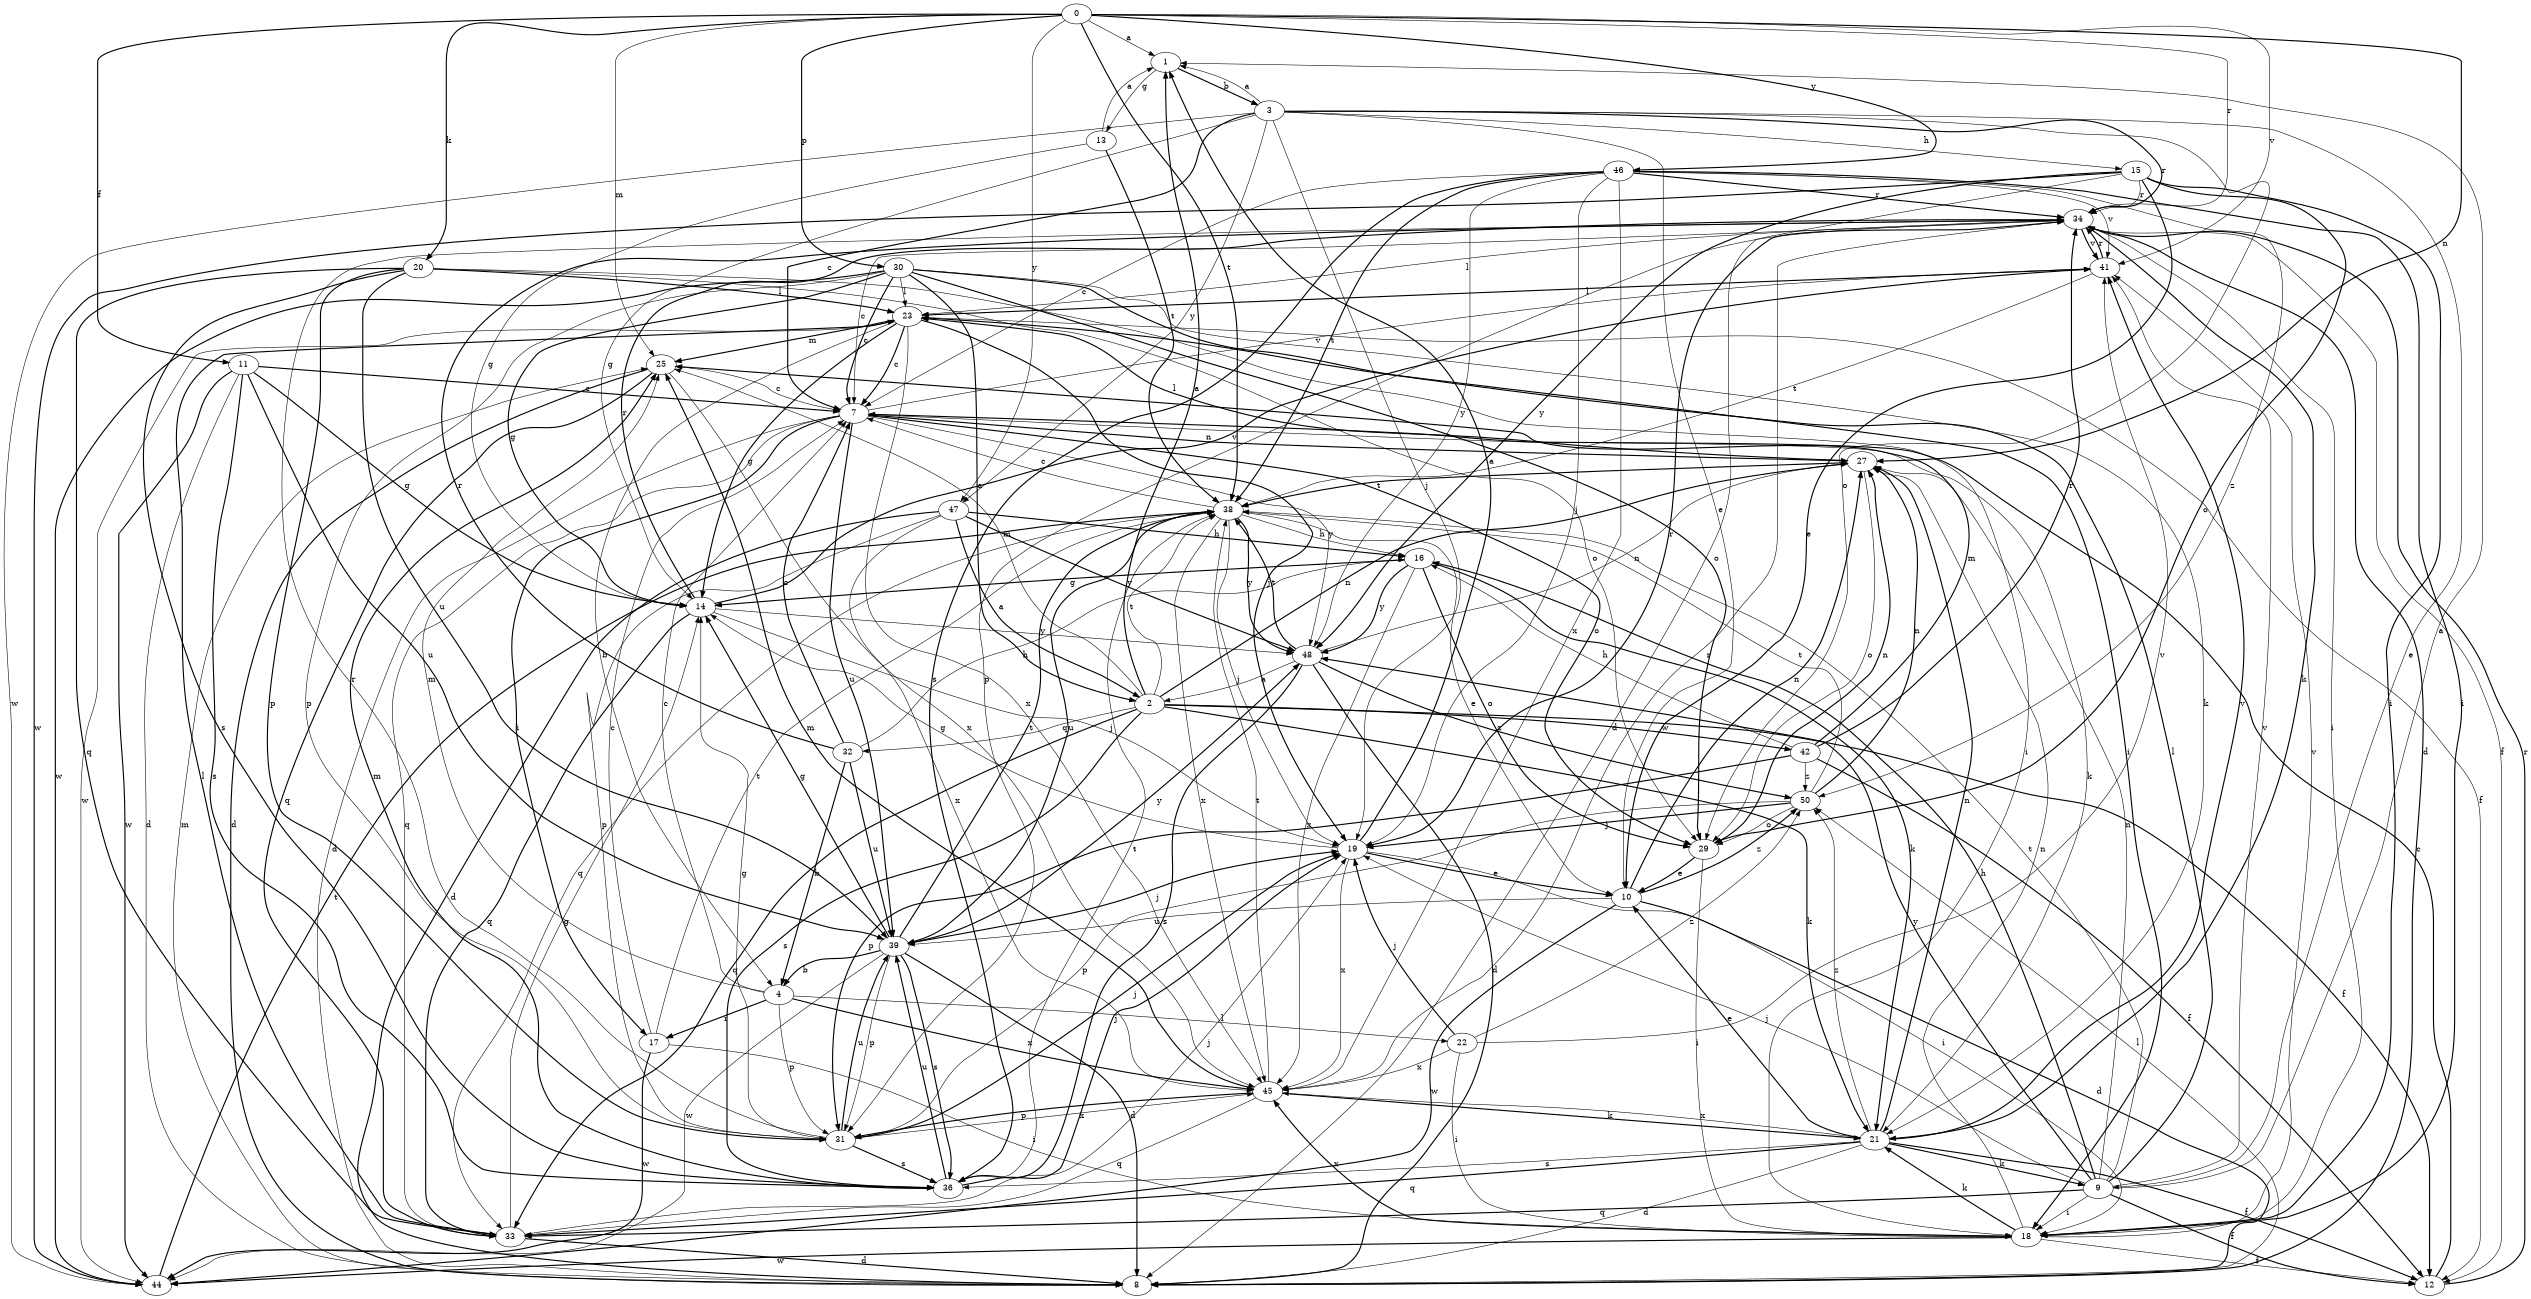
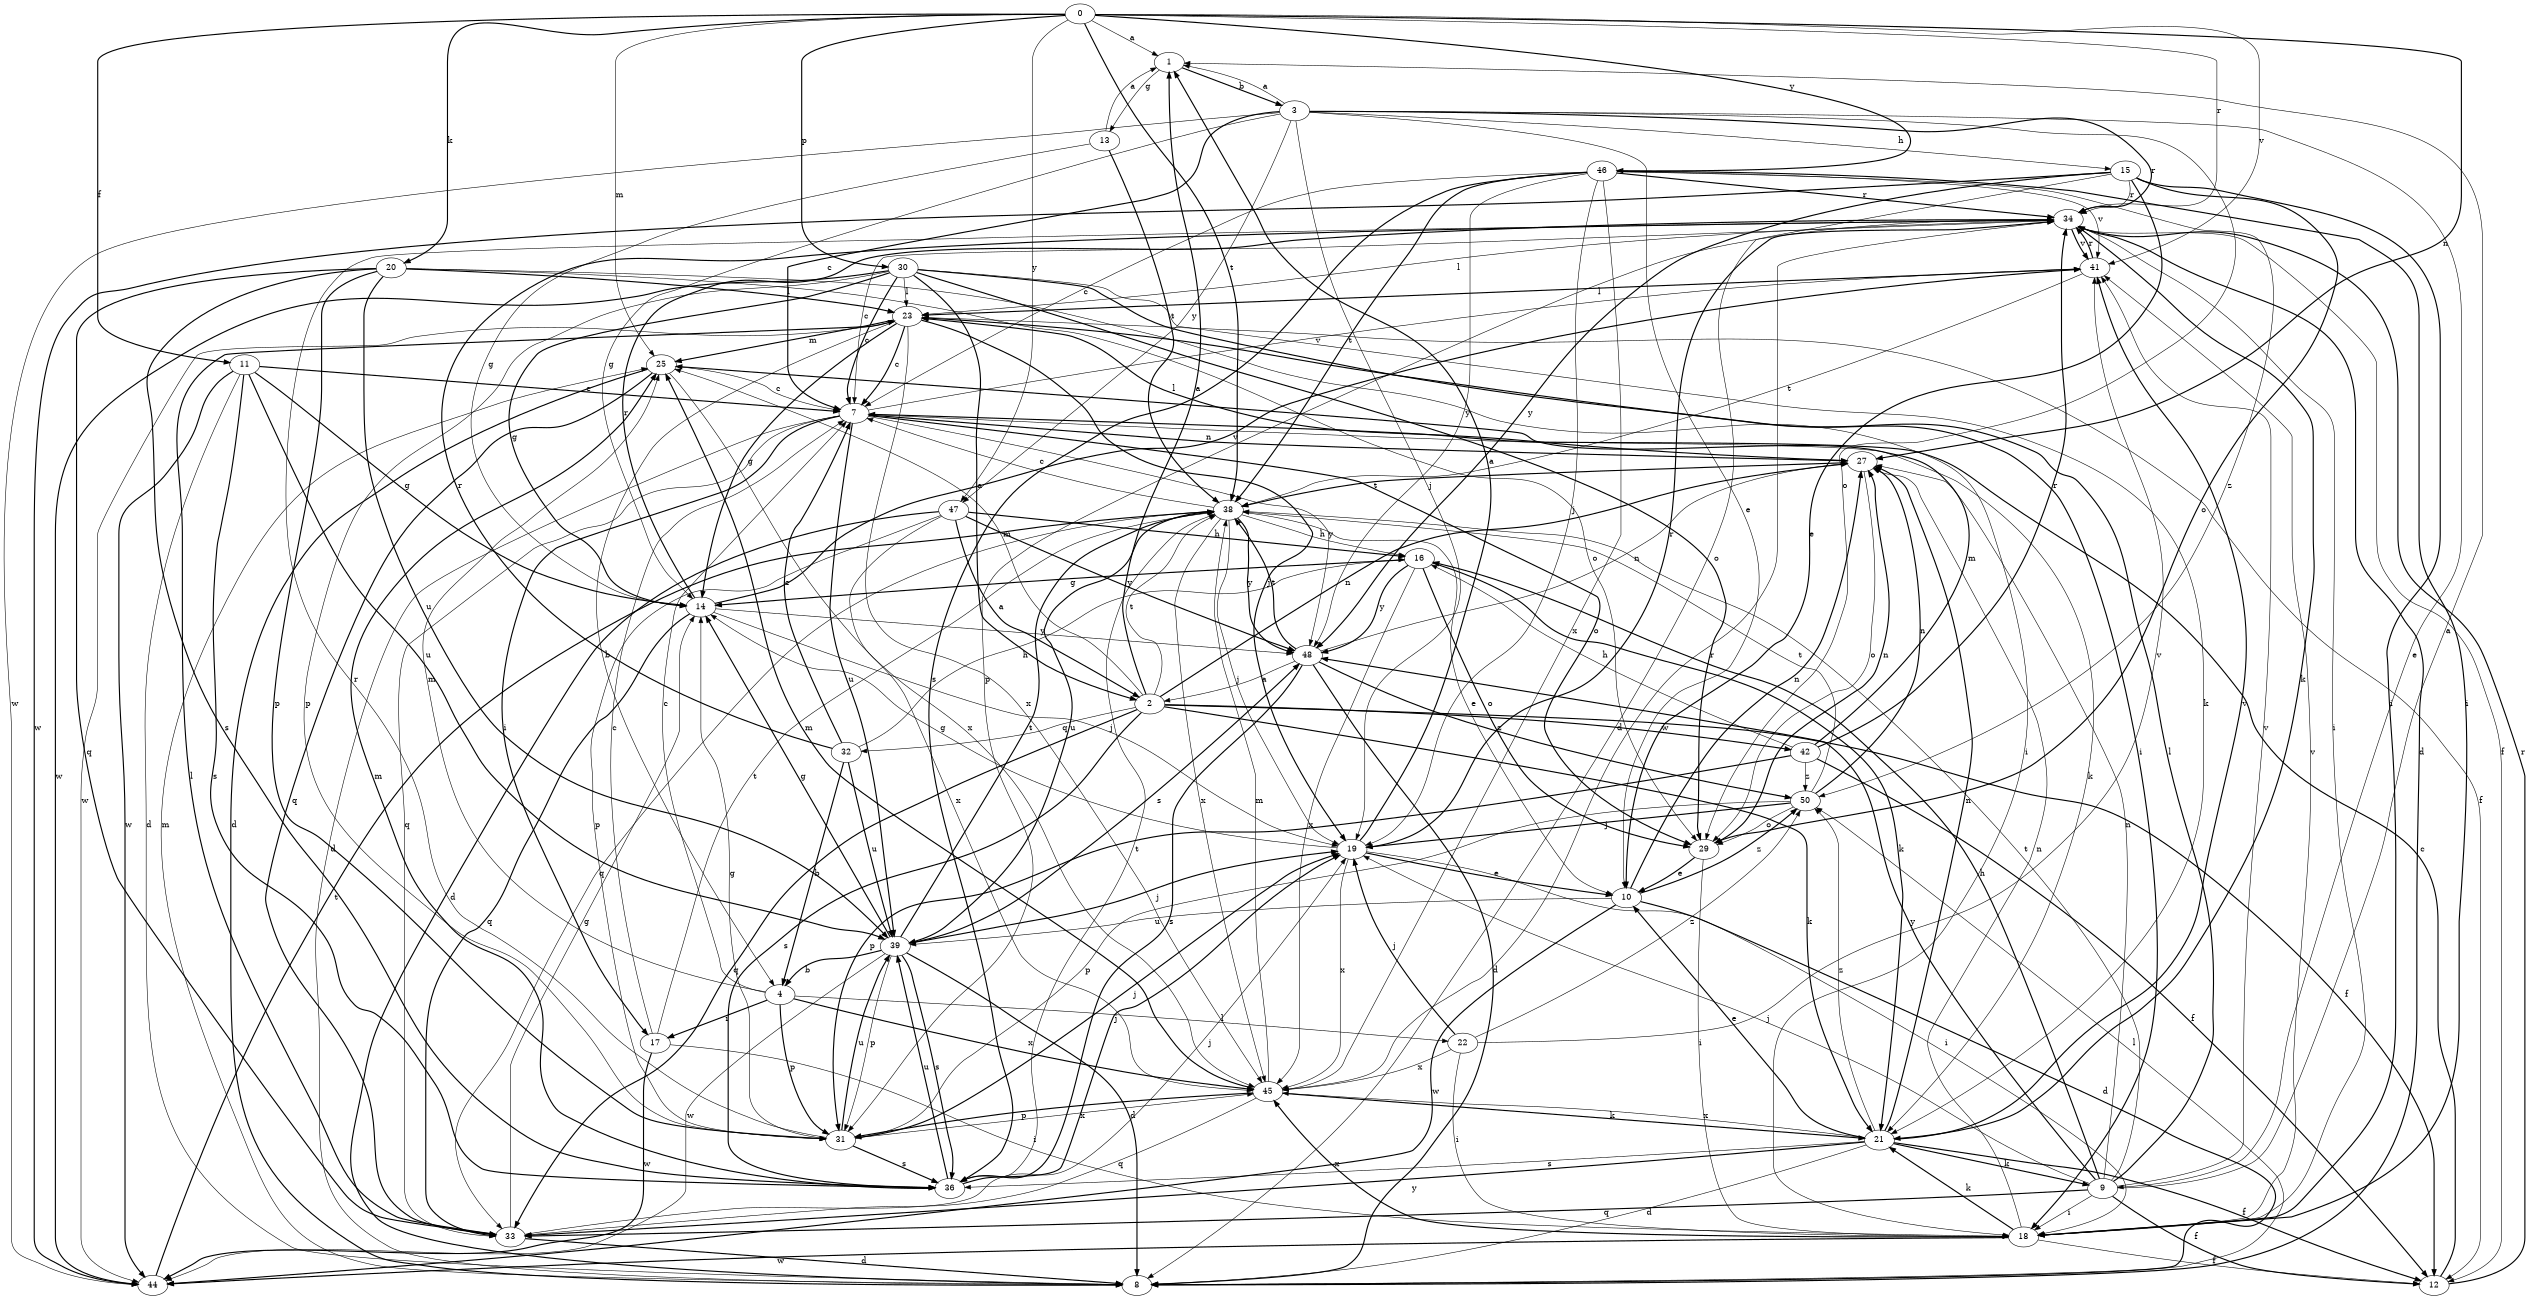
edge "39" -> "48": label "y" -> "s"
edge "45" -> "38": label "t" -> "m"
edge "4" -> "31": style solid -> bold
edge "21" -> "33": label "q" -> "y"
